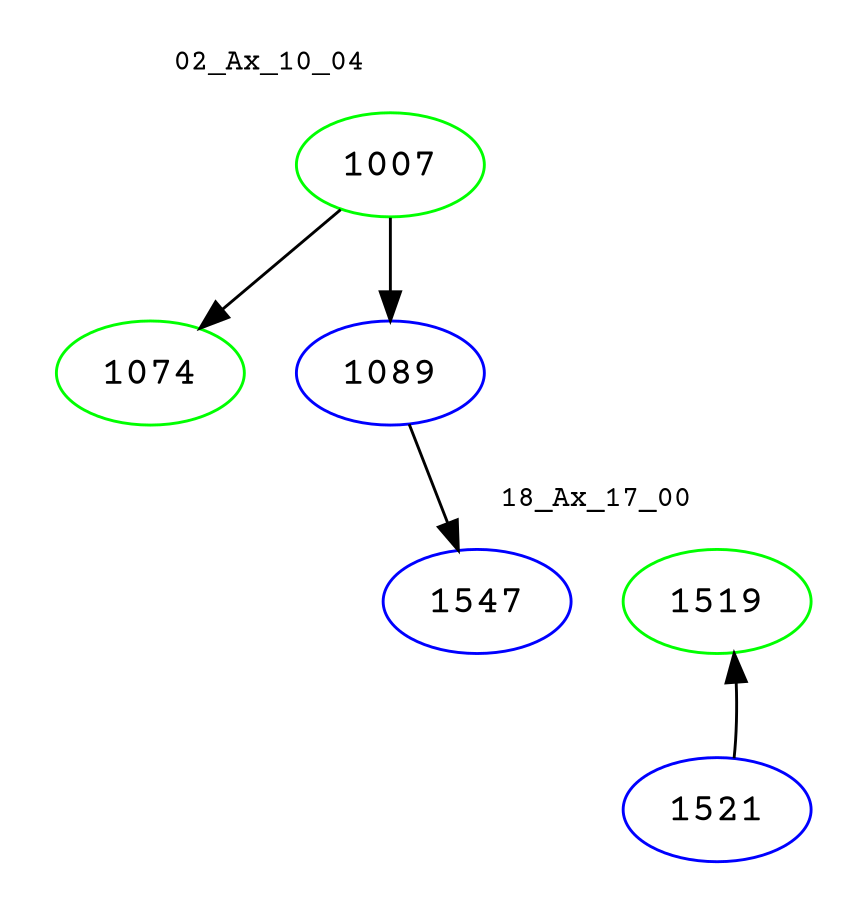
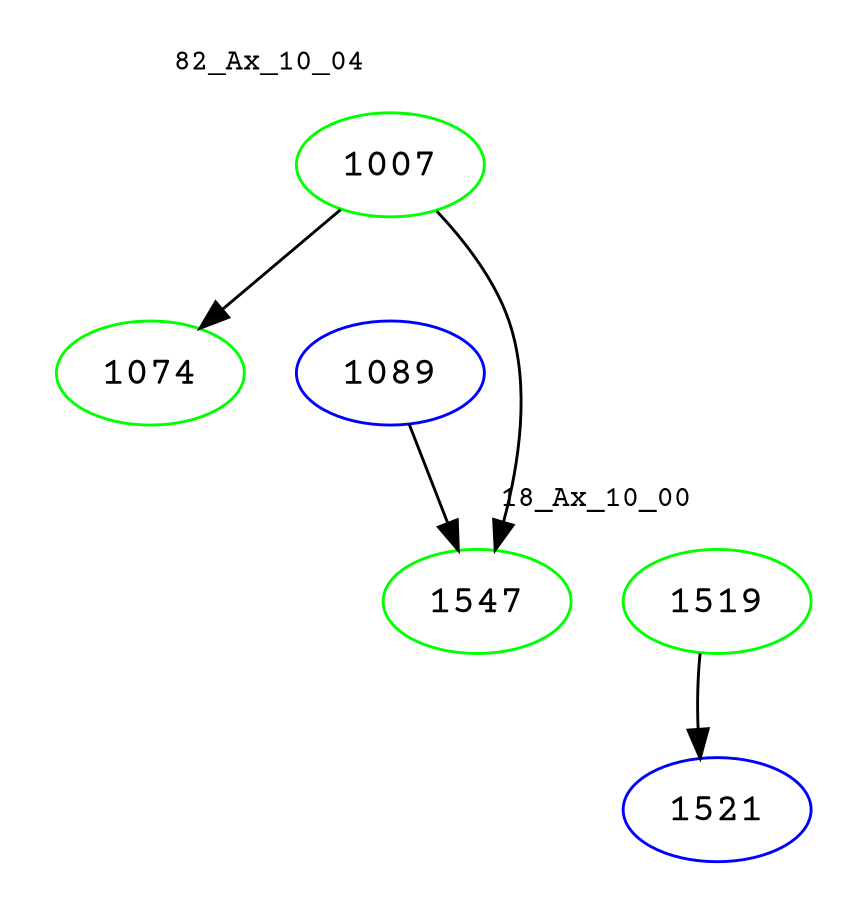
cluster "02_Ax_10_04": label "02_Ax_10_04" -> "82_Ax_10_04"
edge "1007" -> "1089": now "1007" -> "1547"
cluster "18_Ax_17_00": label "18_Ax_17_00" -> "18_Ax_10_00"
node "1547": color blue -> green
edge "1521" -> "1519": reversed
